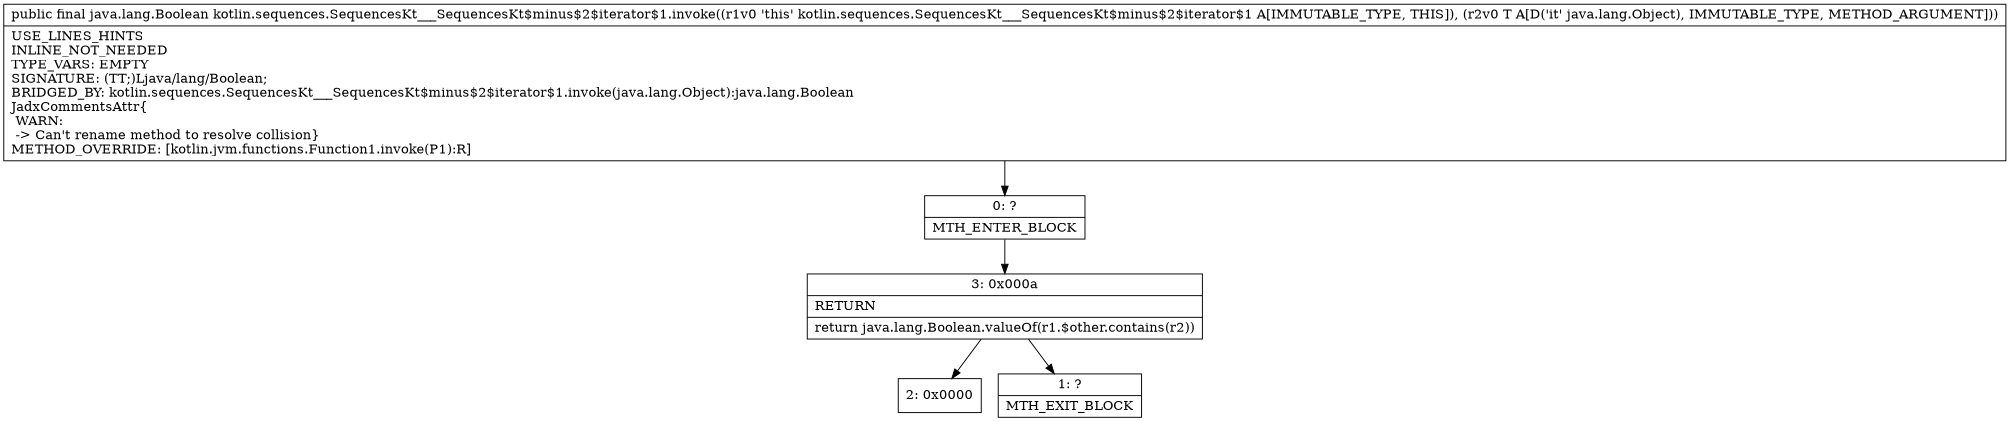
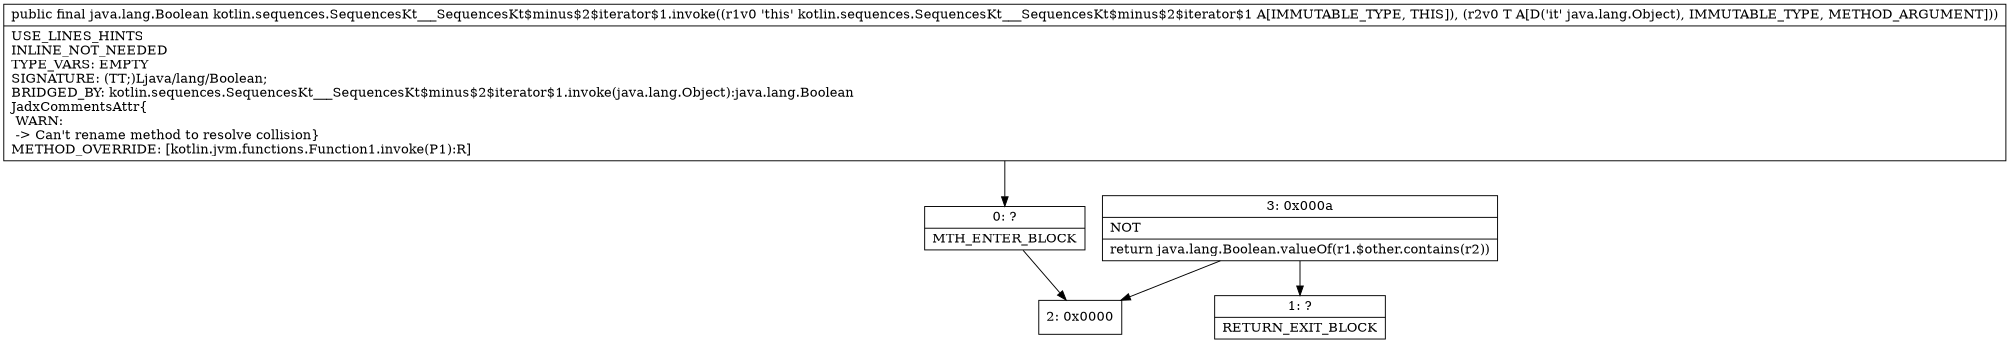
edge "0: ?" -> "3: 0x000a": now "0: ?" -> "2: 0x0000"
node "3: 0x000a": text "RETURN" -> "NOT"
node "1: ?": text "MTH_EXIT_BLOCK" -> "RETURN_EXIT_BLOCK"
